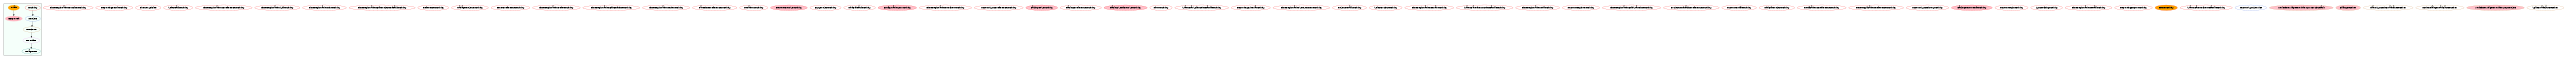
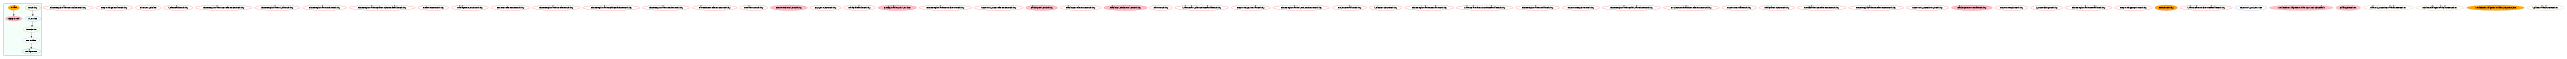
node "Configuration2x1Activity": label "Configuration2x1Activity" -> "Configuration2x1Service"
node "WorkTimeWidgetProvider_2x2_Project": fillcolor pink -> orange
node "_Project": label "_Project" -> "_Service"
